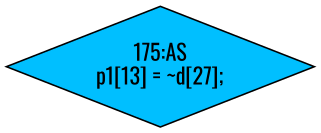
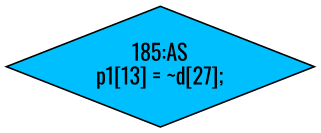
node "175:AS p1[13] = ~d[27];": label "175:AS p1[13] = ~d[27];" -> "185:AS p1[13] = ~d[27];"
